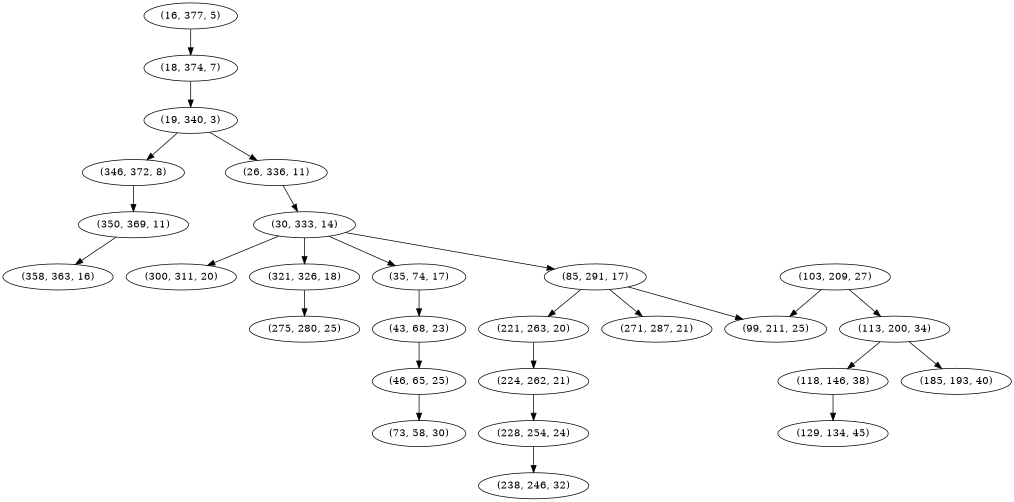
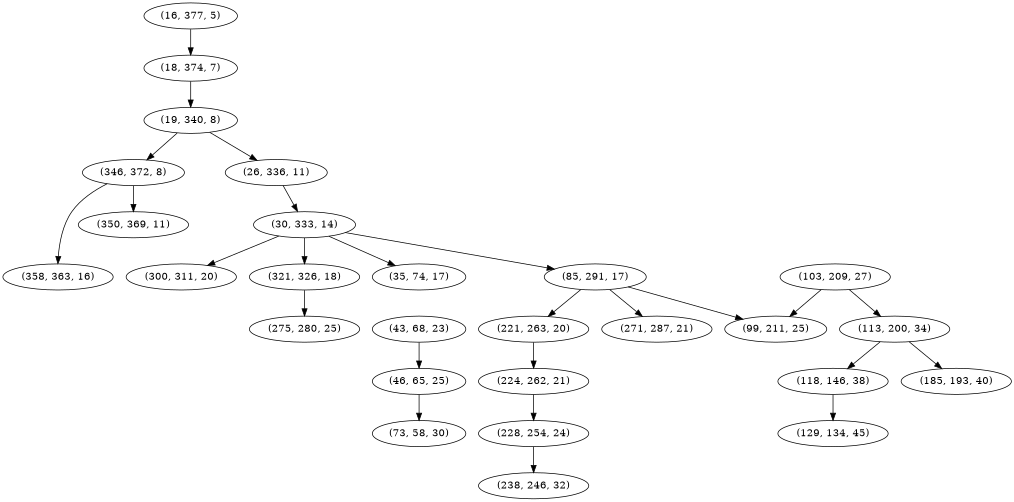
node "(19, 340, 3)": label "(19, 340, 3)" -> "(19, 340, 8)"
edge "(350, 369, 11)" -> "(358, 363, 16)": now "(346, 372, 8)" -> "(358, 363, 16)"
edge "(35, 74, 17)" -> "(43, 68, 23)": removed
